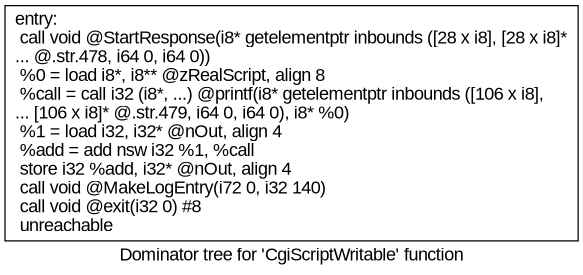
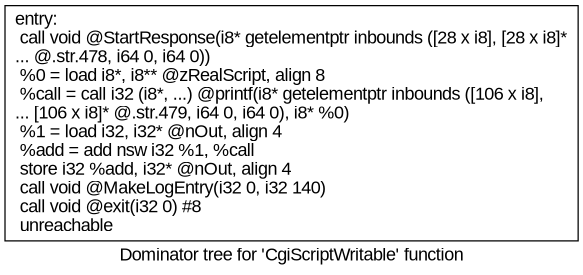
node "entry:": text "call void @MakeLogEntry(i72 0, i32 140)" -> "call void @MakeLogEntry(i32 0, i32 140)"
